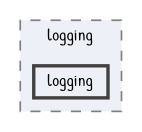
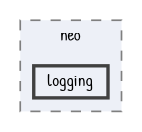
cluster "logging": label "logging" -> "neo"
